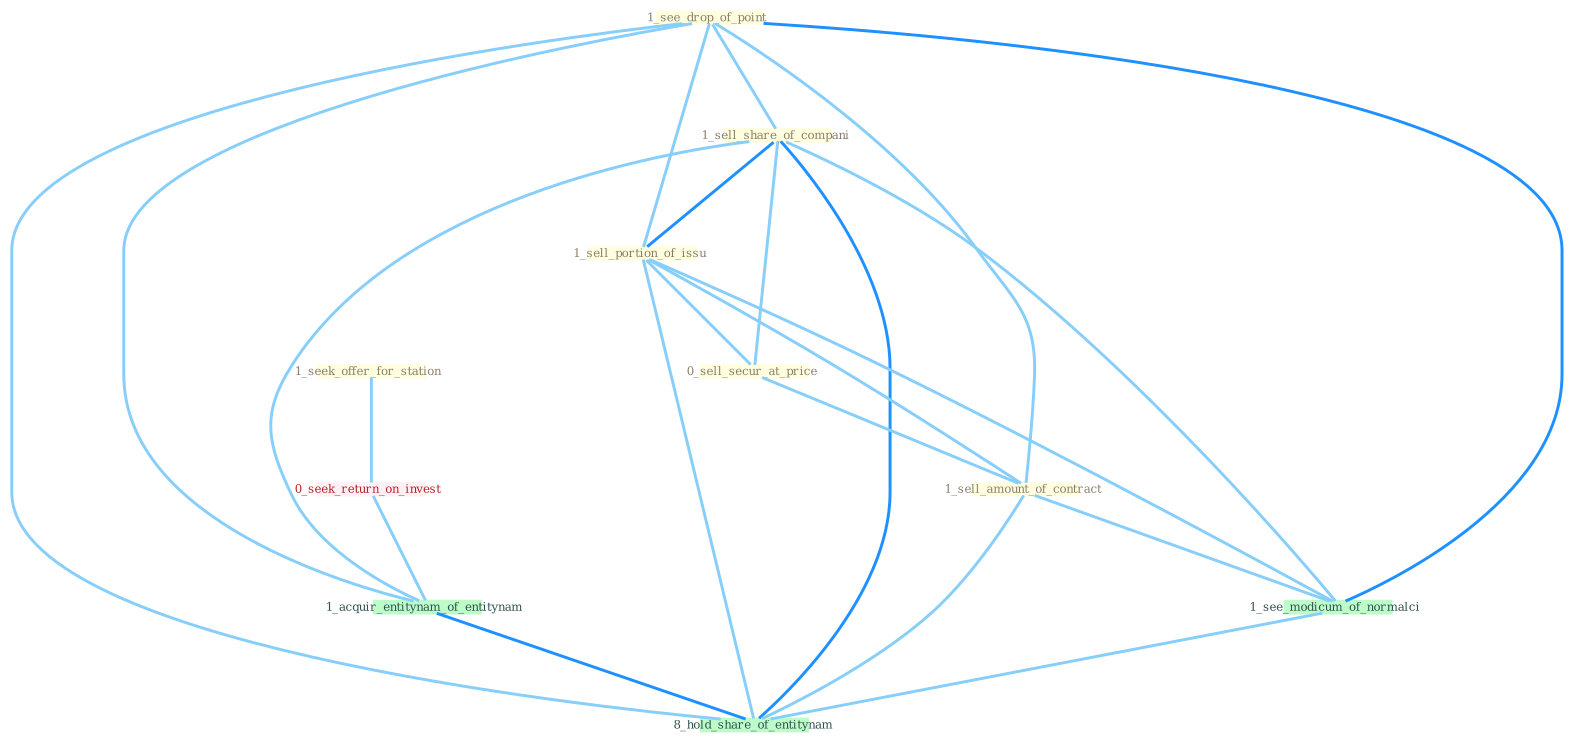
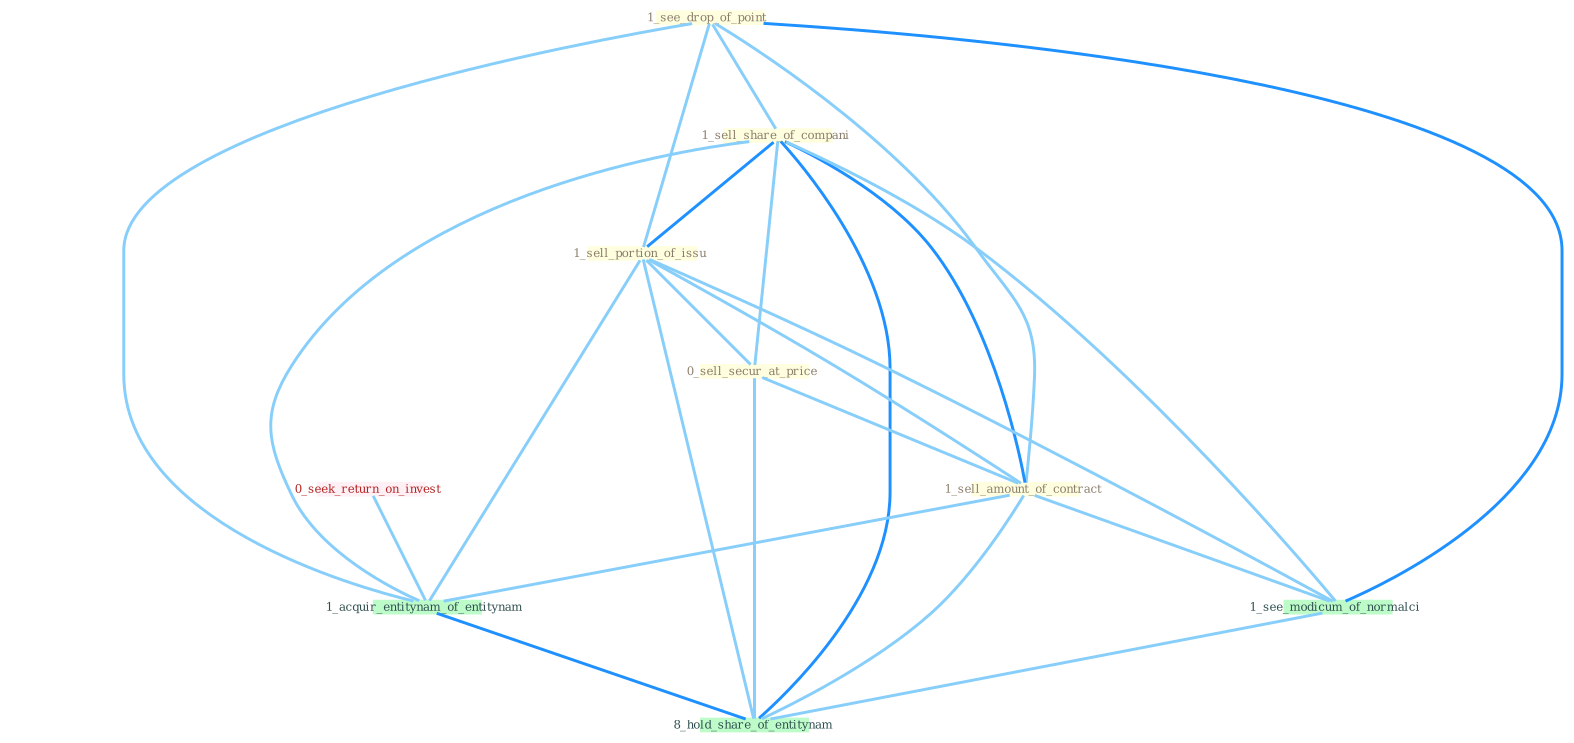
edge "1_sell_share_of_compani" -- "1_sell_amount_of_contract": added
node "1_seek_offer_for_station": removed
edge "1_see_drop_of_point" -- "8_hold_share_of_entitynam": now "0_sell_secur_at_price" -- "8_hold_share_of_entitynam"
edge "1_sell_portion_of_issu" -- "1_acquir_entitynam_of_entitynam": added
edge "1_sell_amount_of_contract" -- "1_acquir_entitynam_of_entitynam": added
